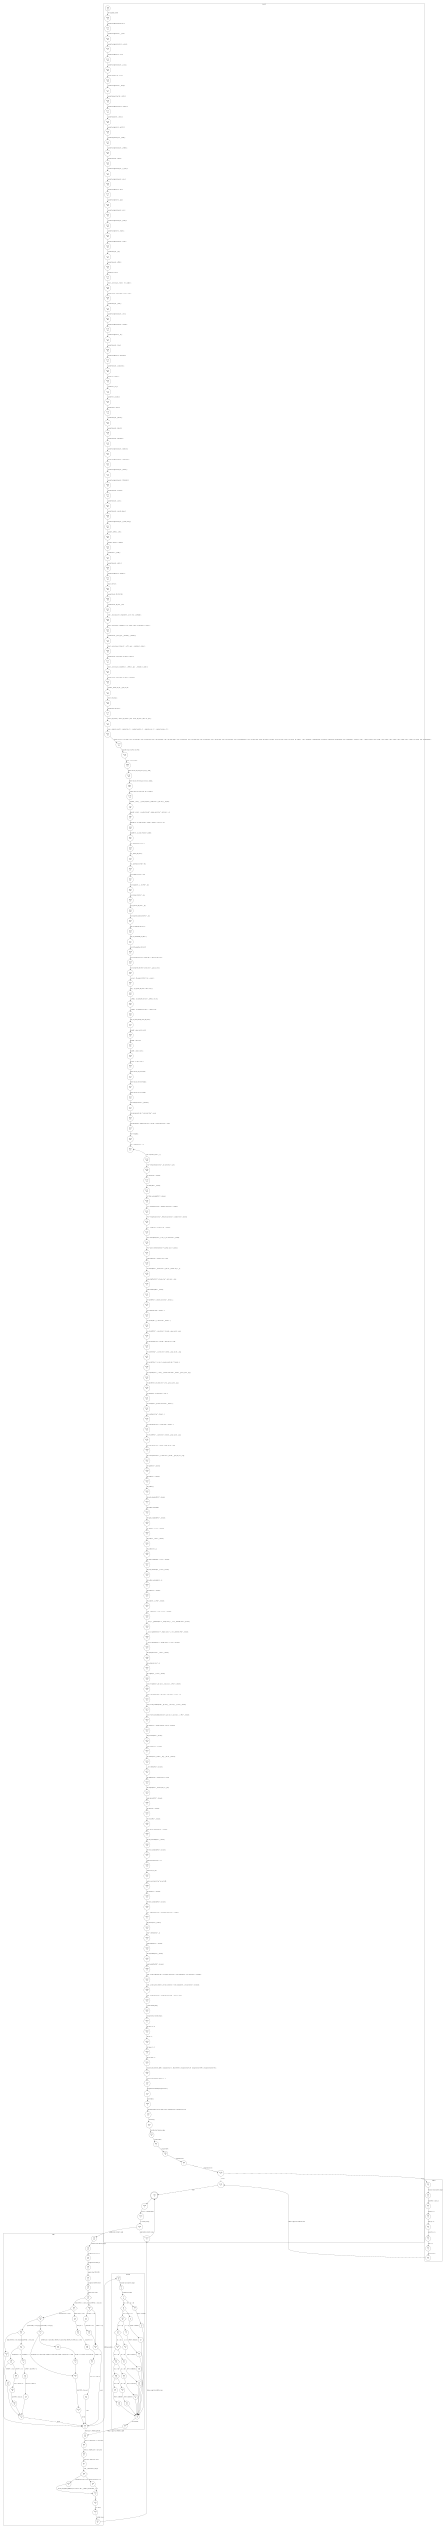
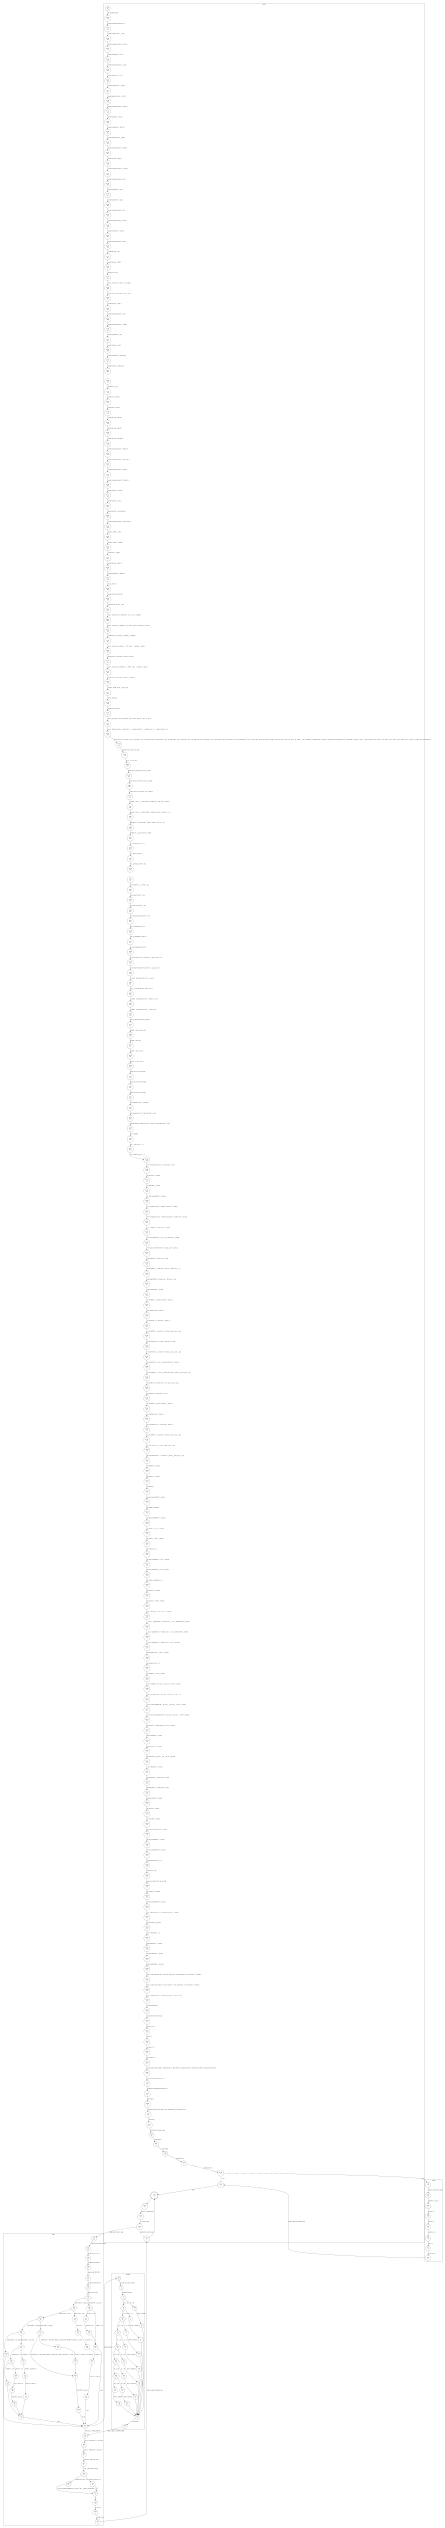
edge "N142 180" -> "N143 179": removed, label "typedef int __daddr_t;"
edge "N190 132" -> "N191 131": removed, label "int _IO_getc(_IO_FILE *__fp);"
edge "N218 104" -> "N217 105": reversed
